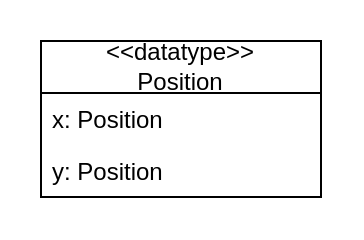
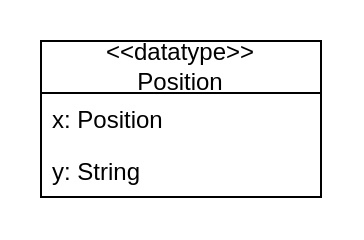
node "y: Position": label "y: Position" -> "y: String"
